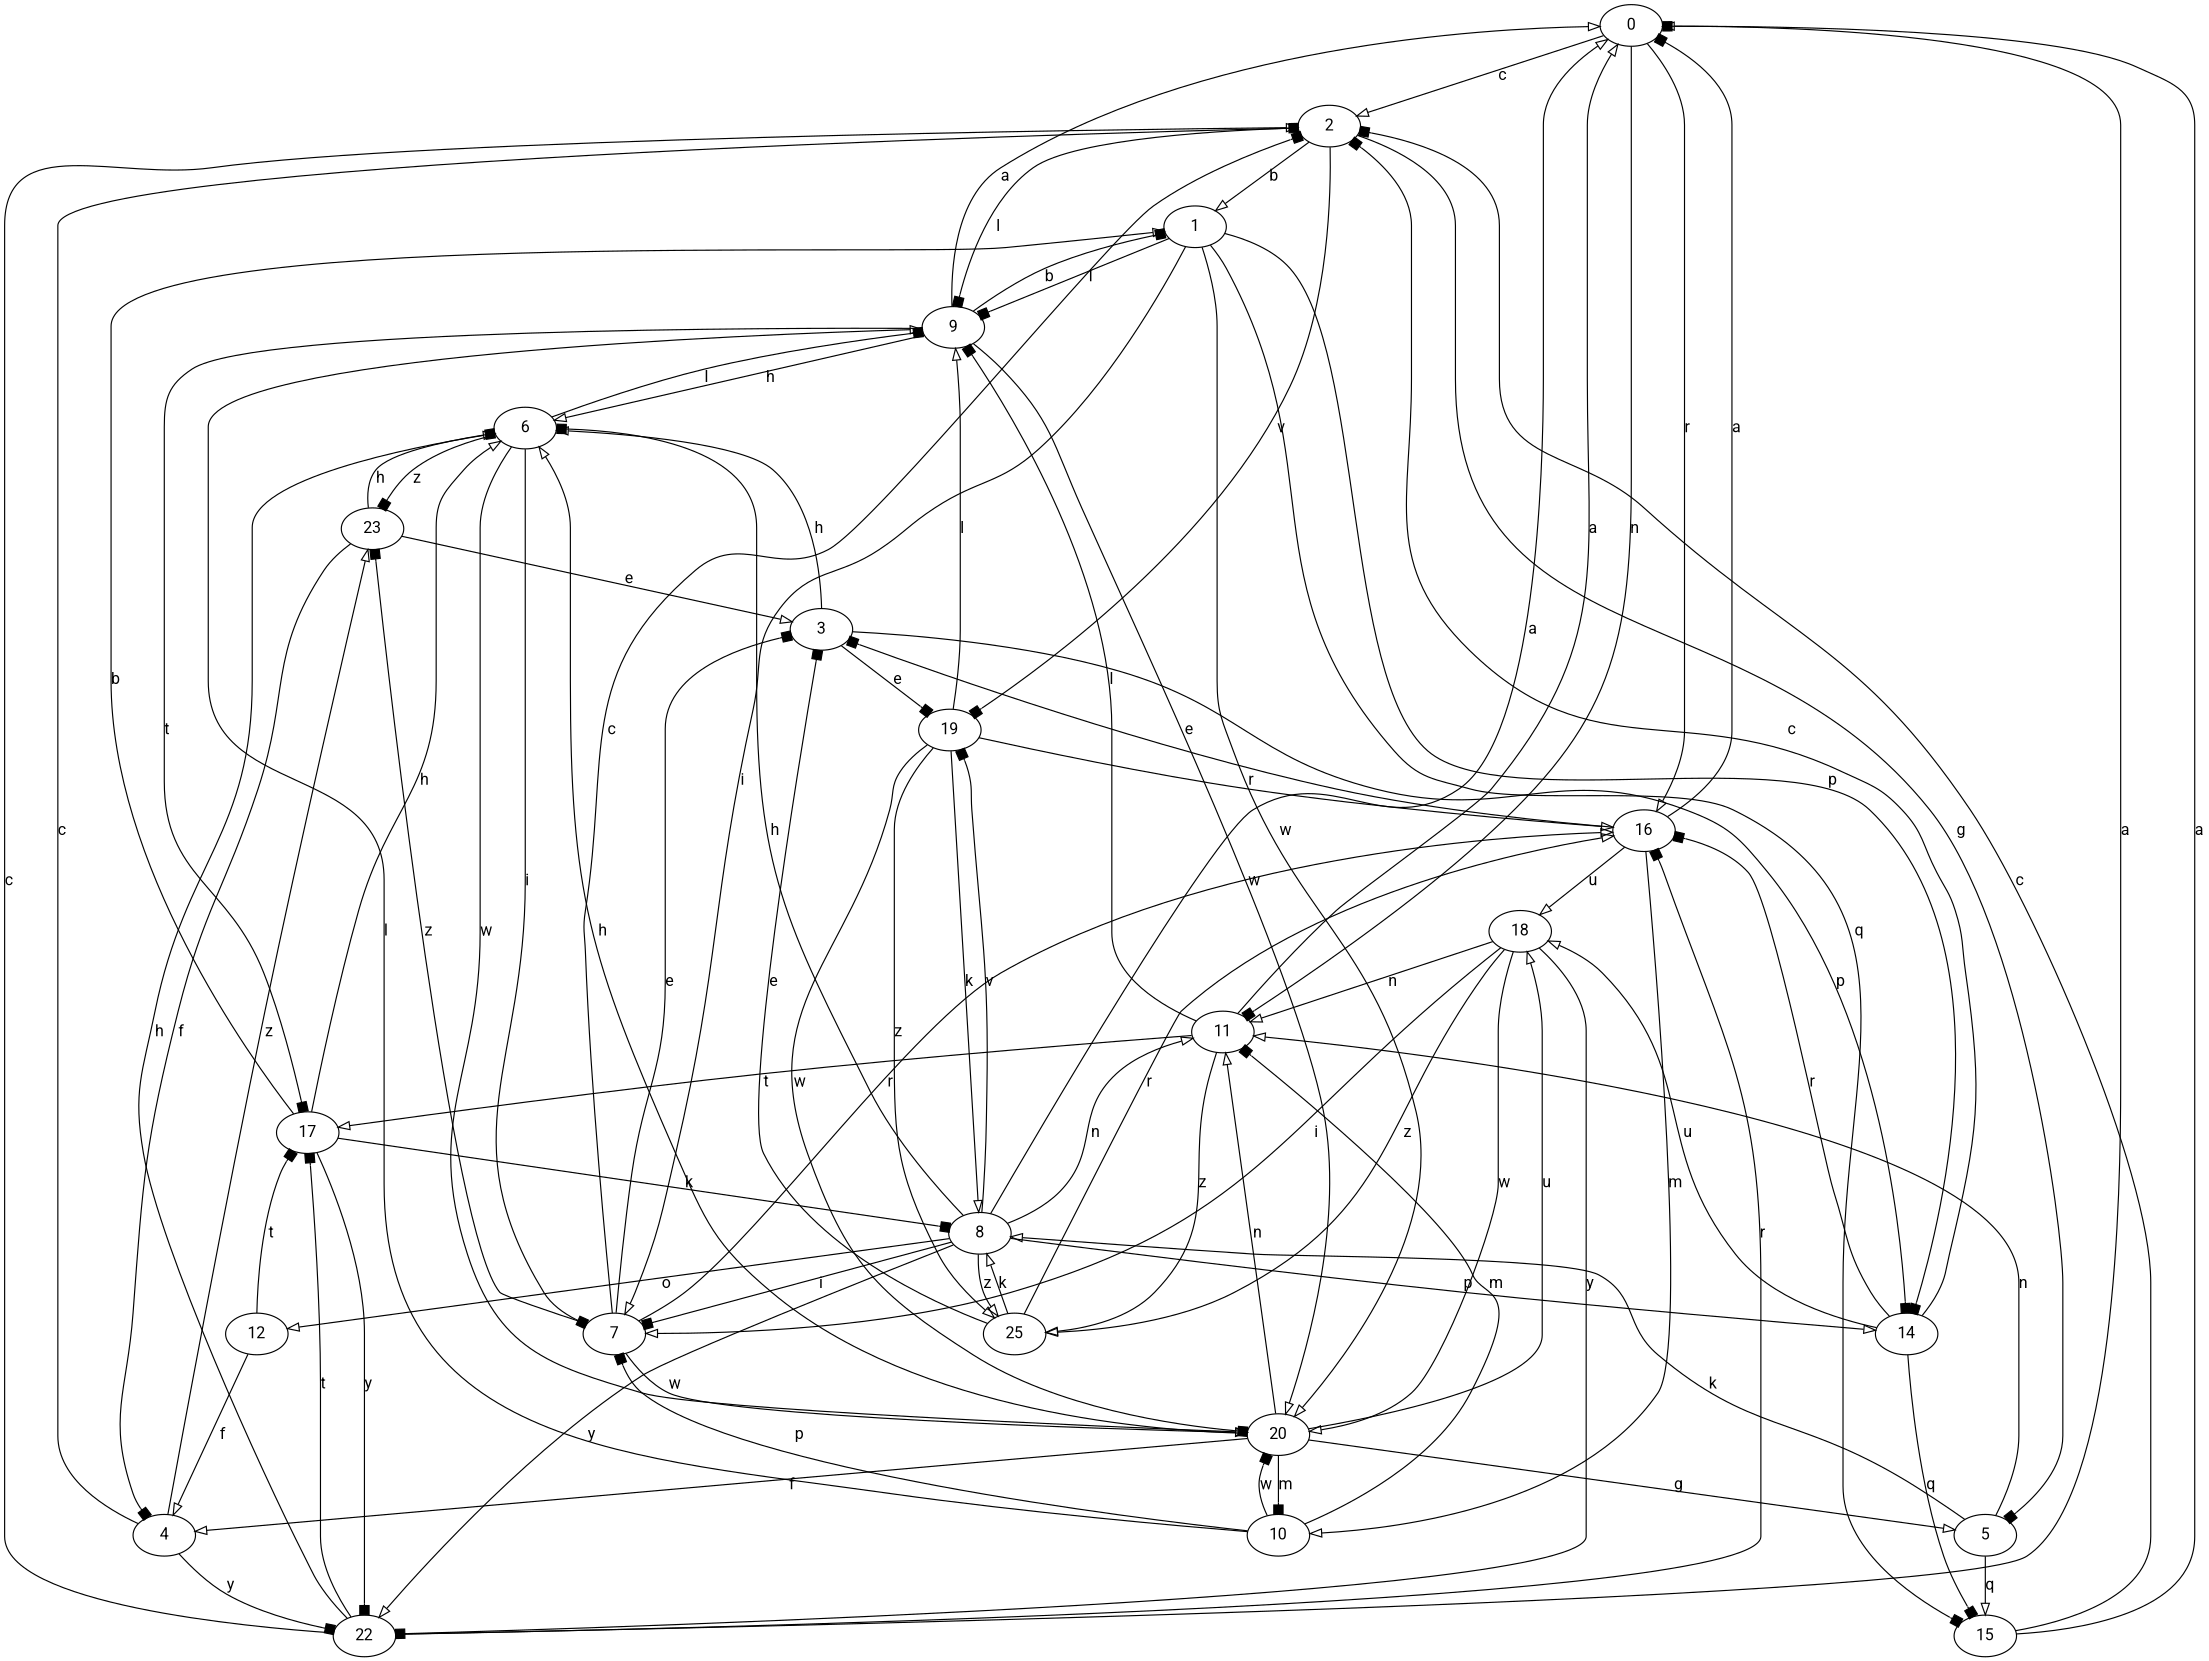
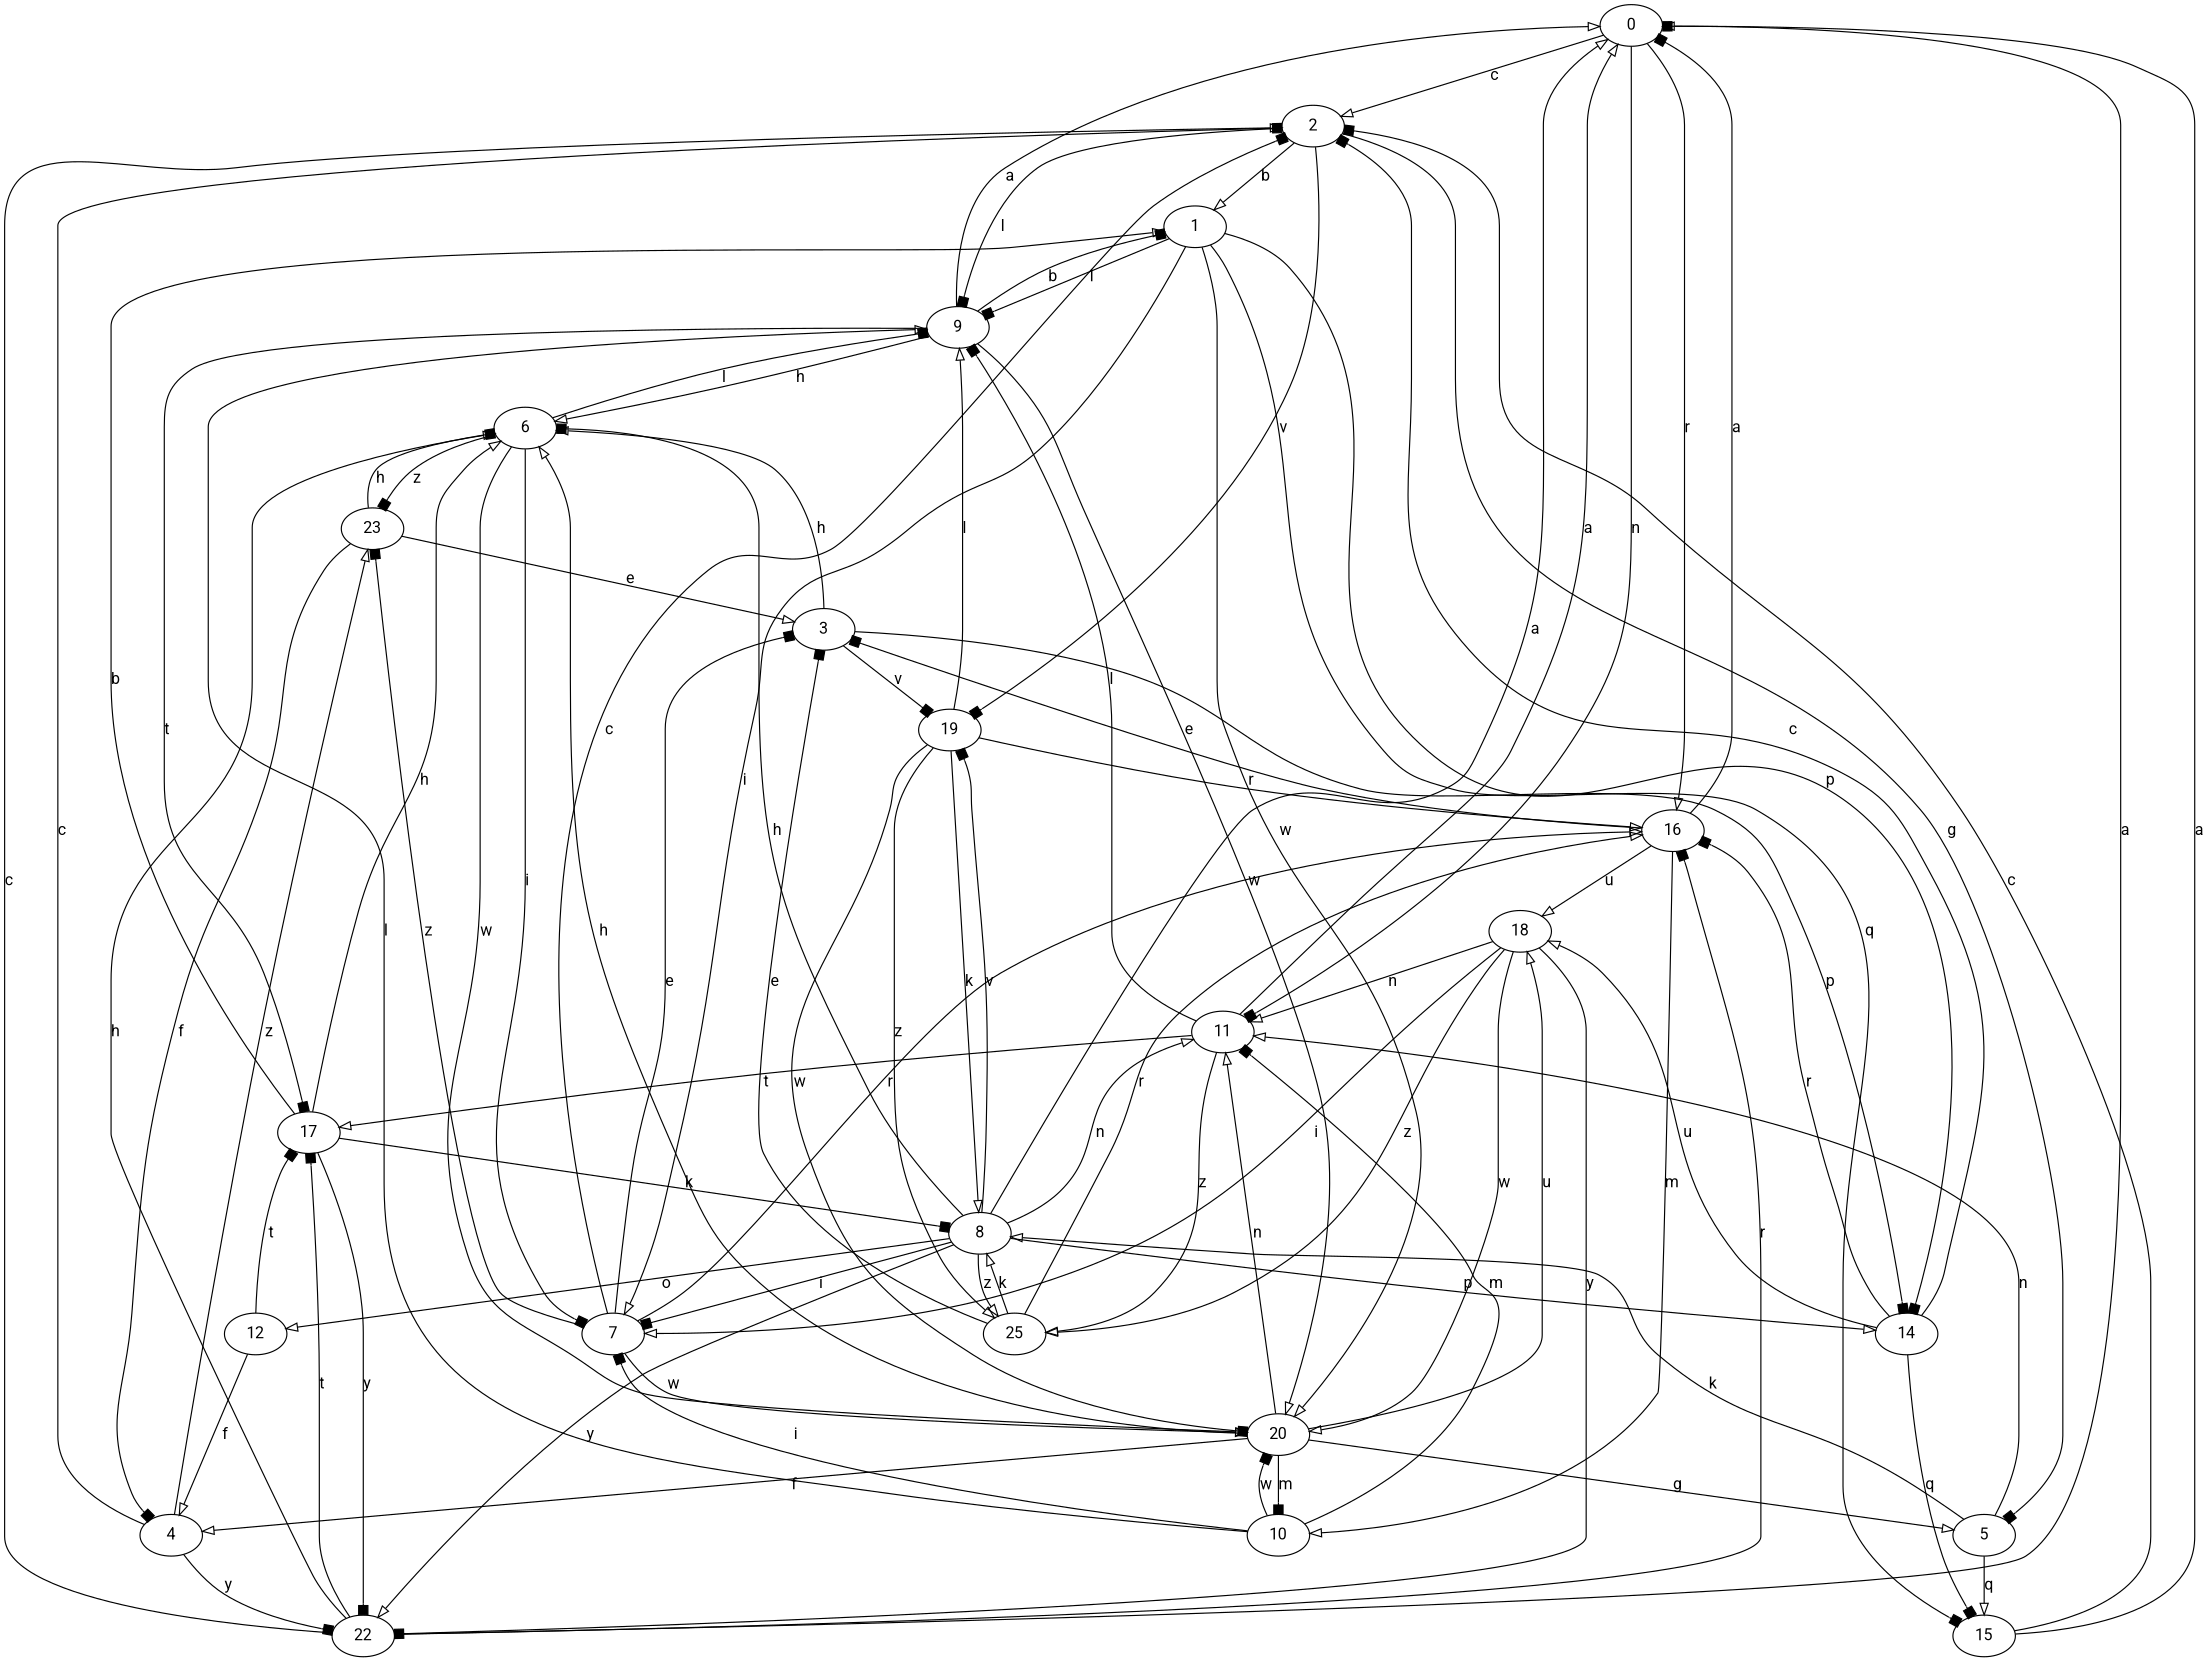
edge "3" -> "19": label "e" -> "v"
edge "10" -> "7": label "p" -> "i"
